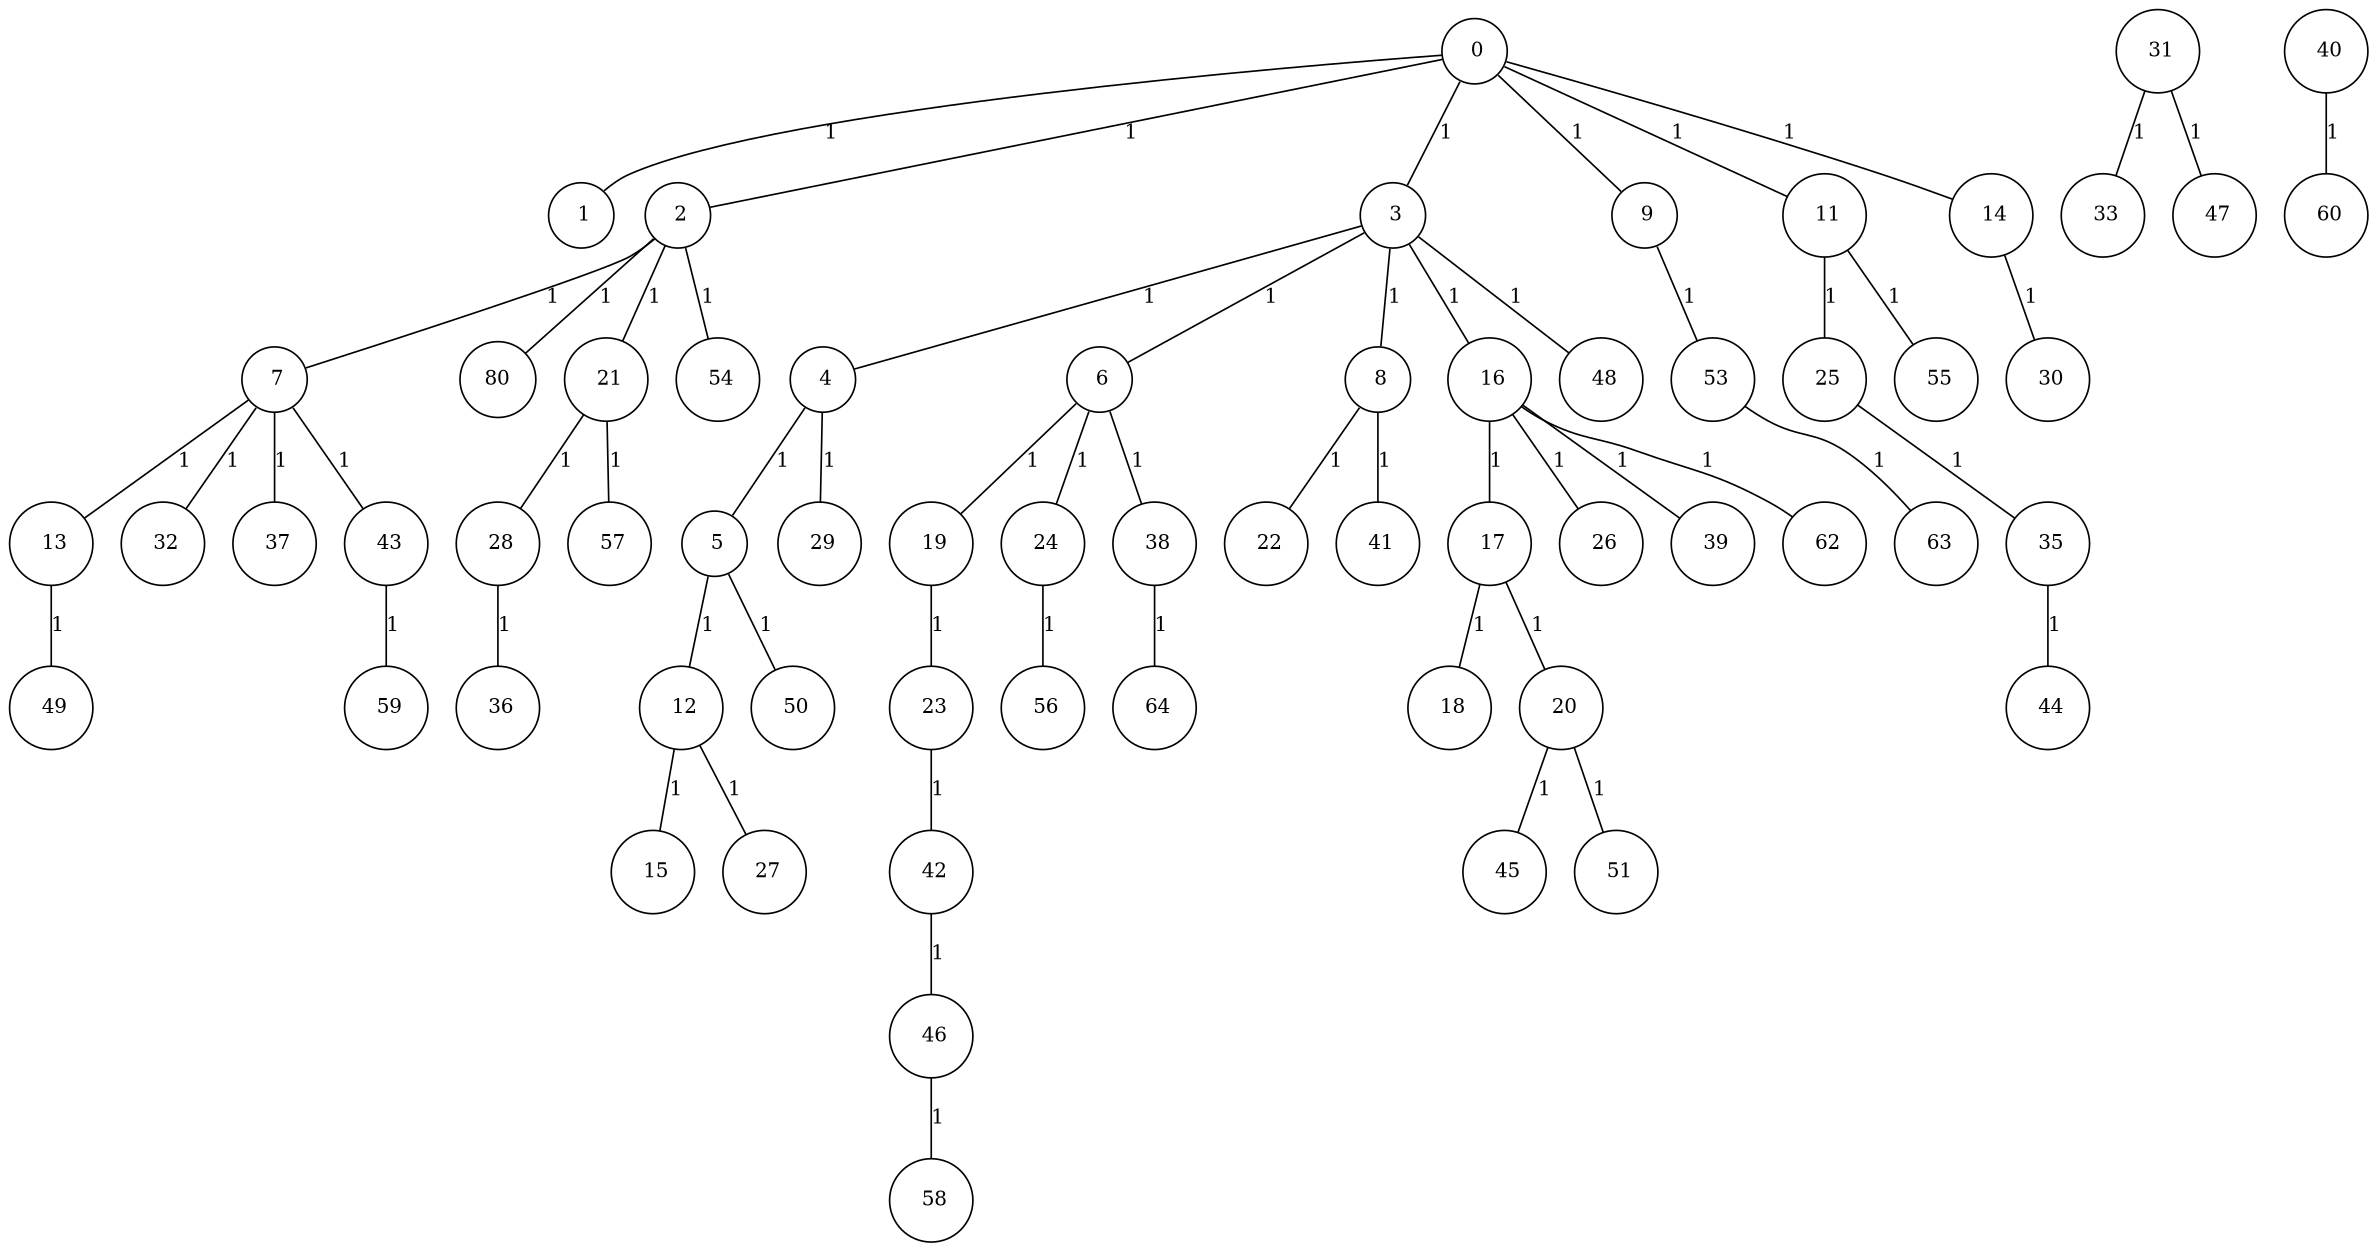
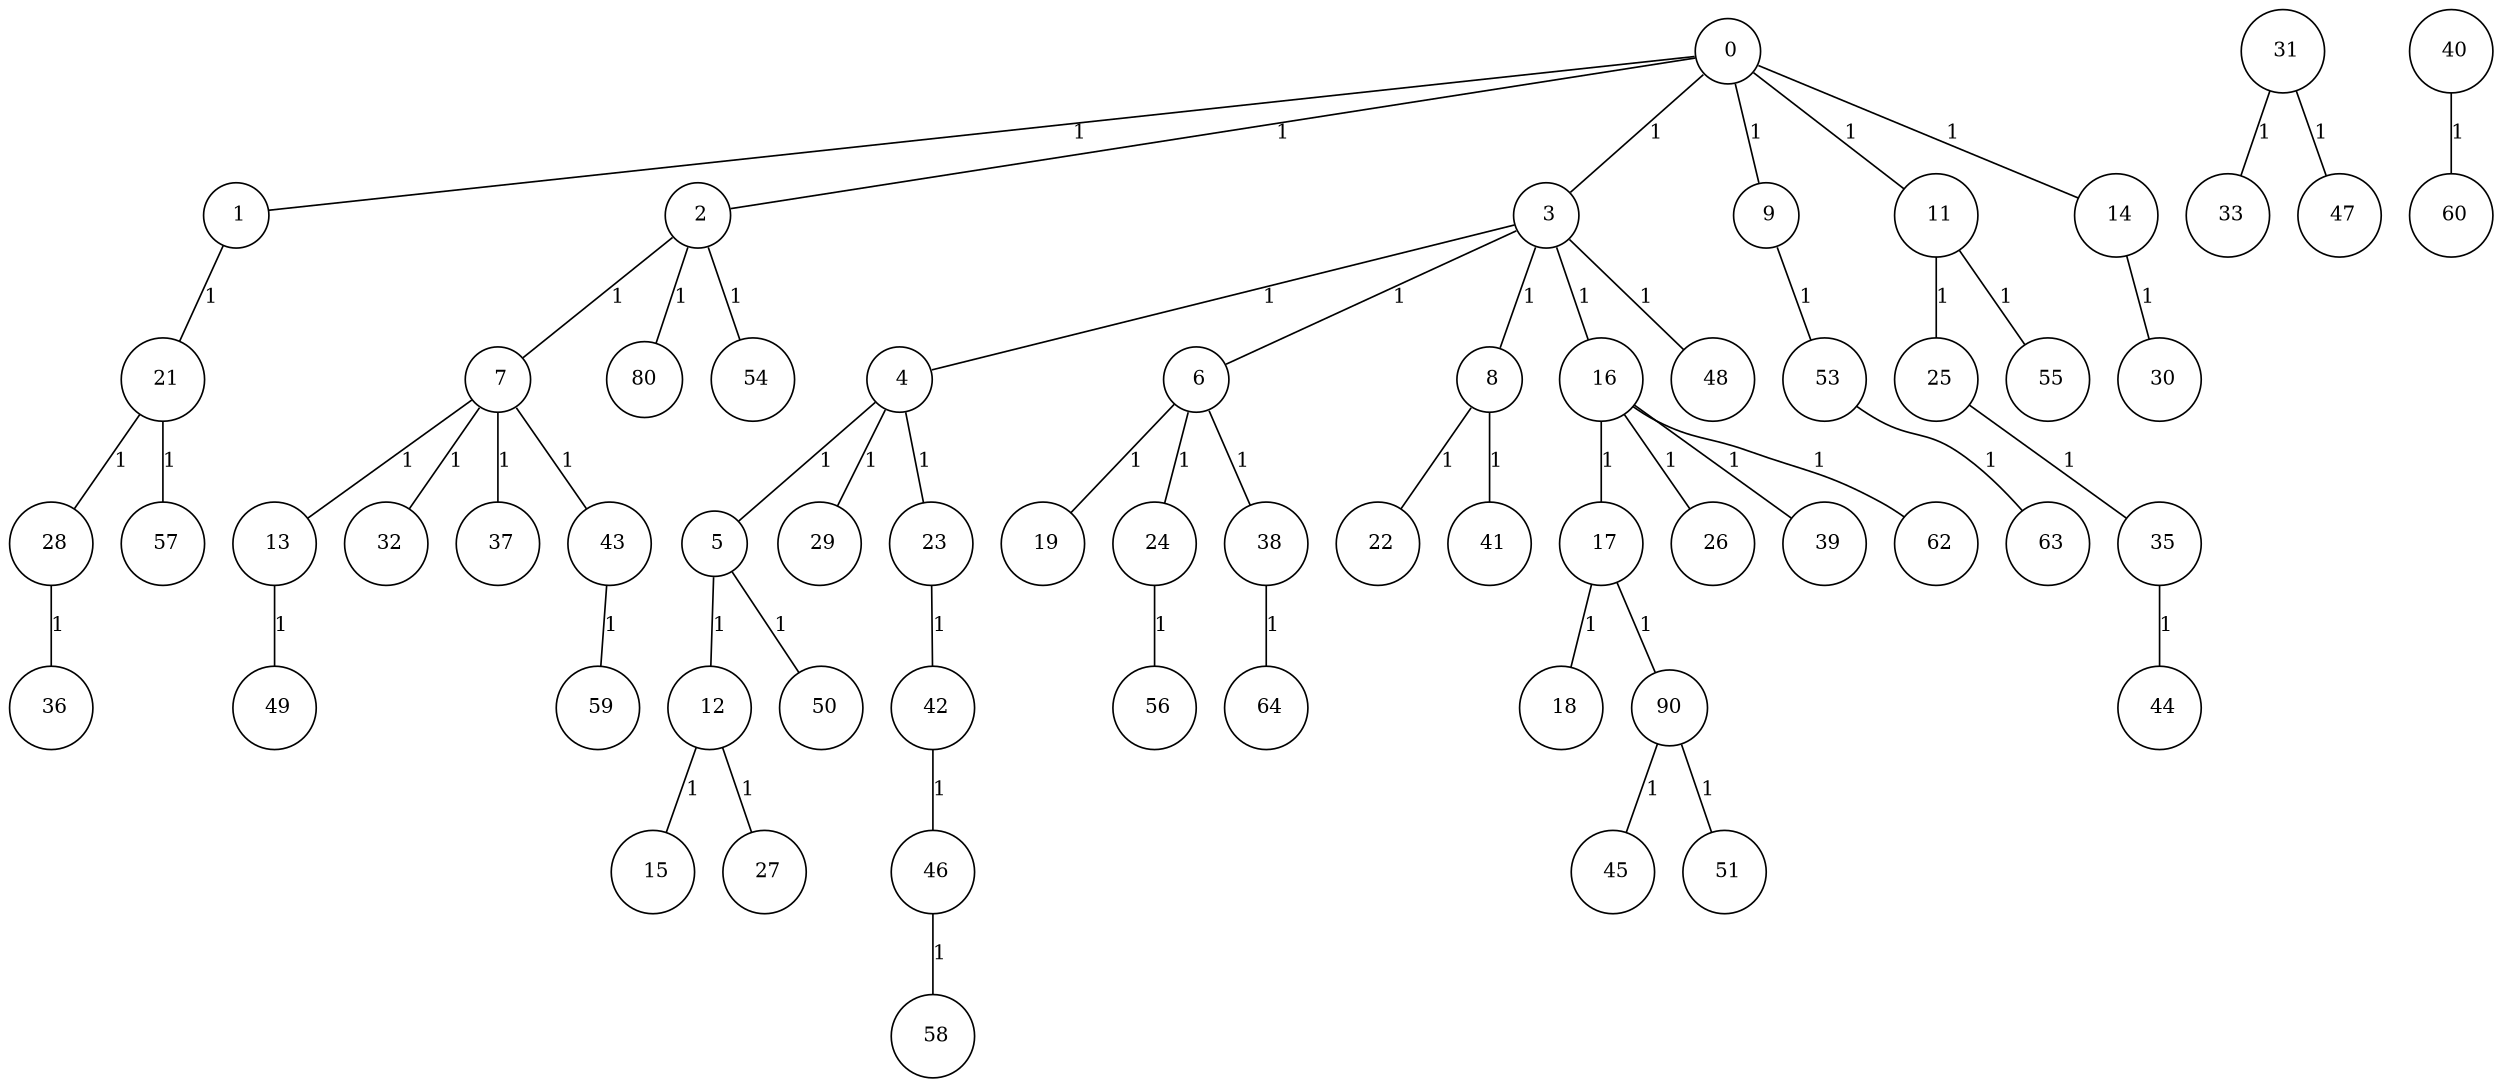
edge "2" -- "21": now "1" -- "21"
edge "19" -- "23": now "4" -- "23"
node "20": label "20" -> "90"
